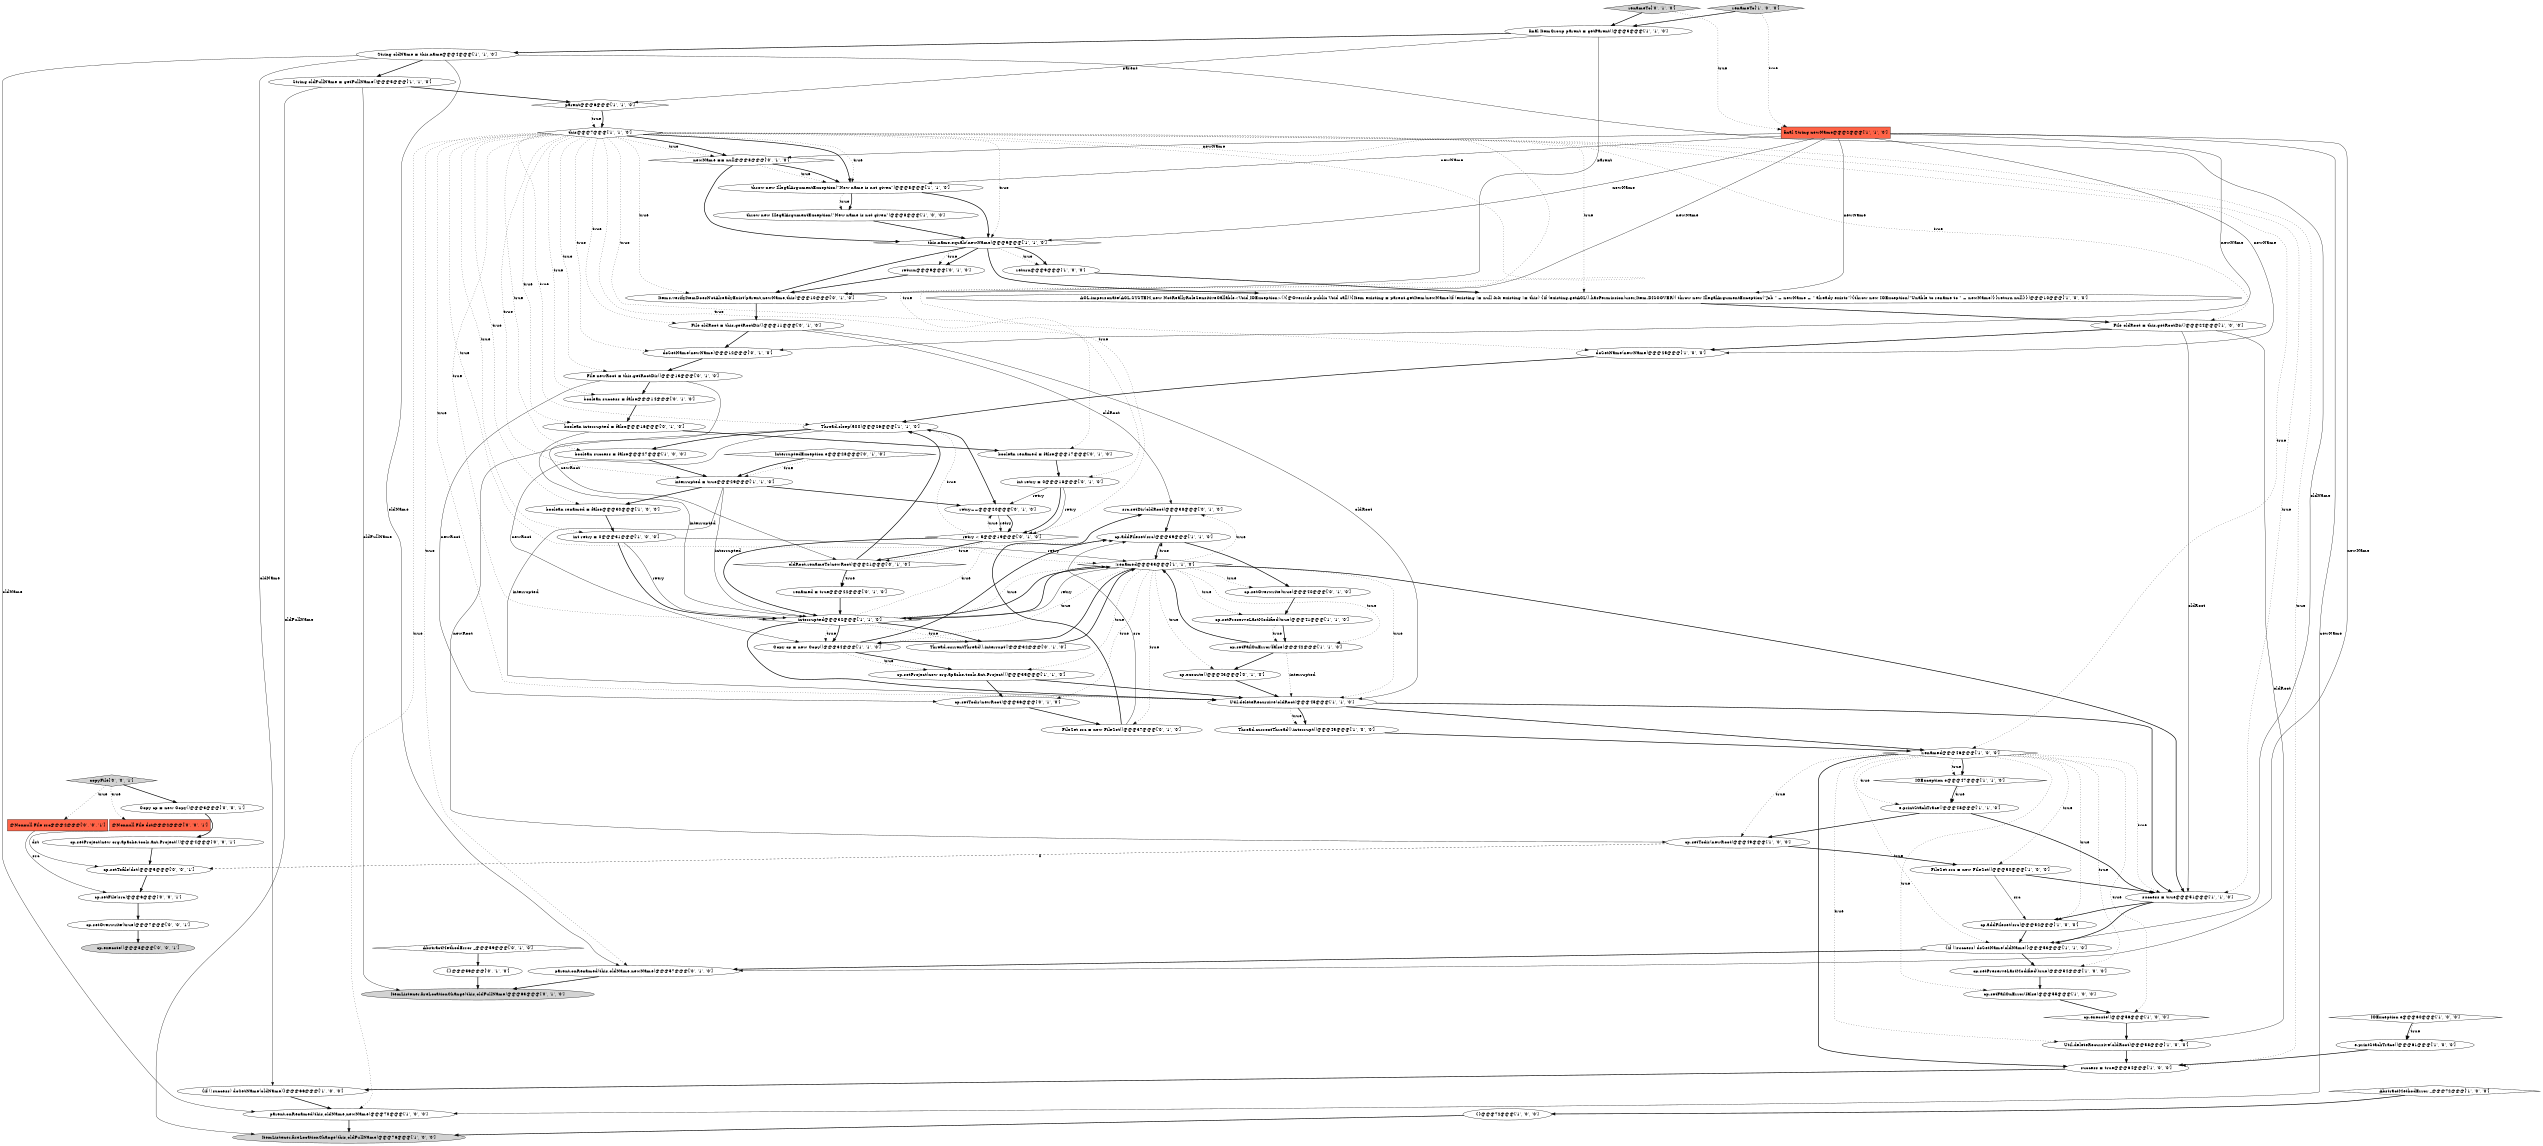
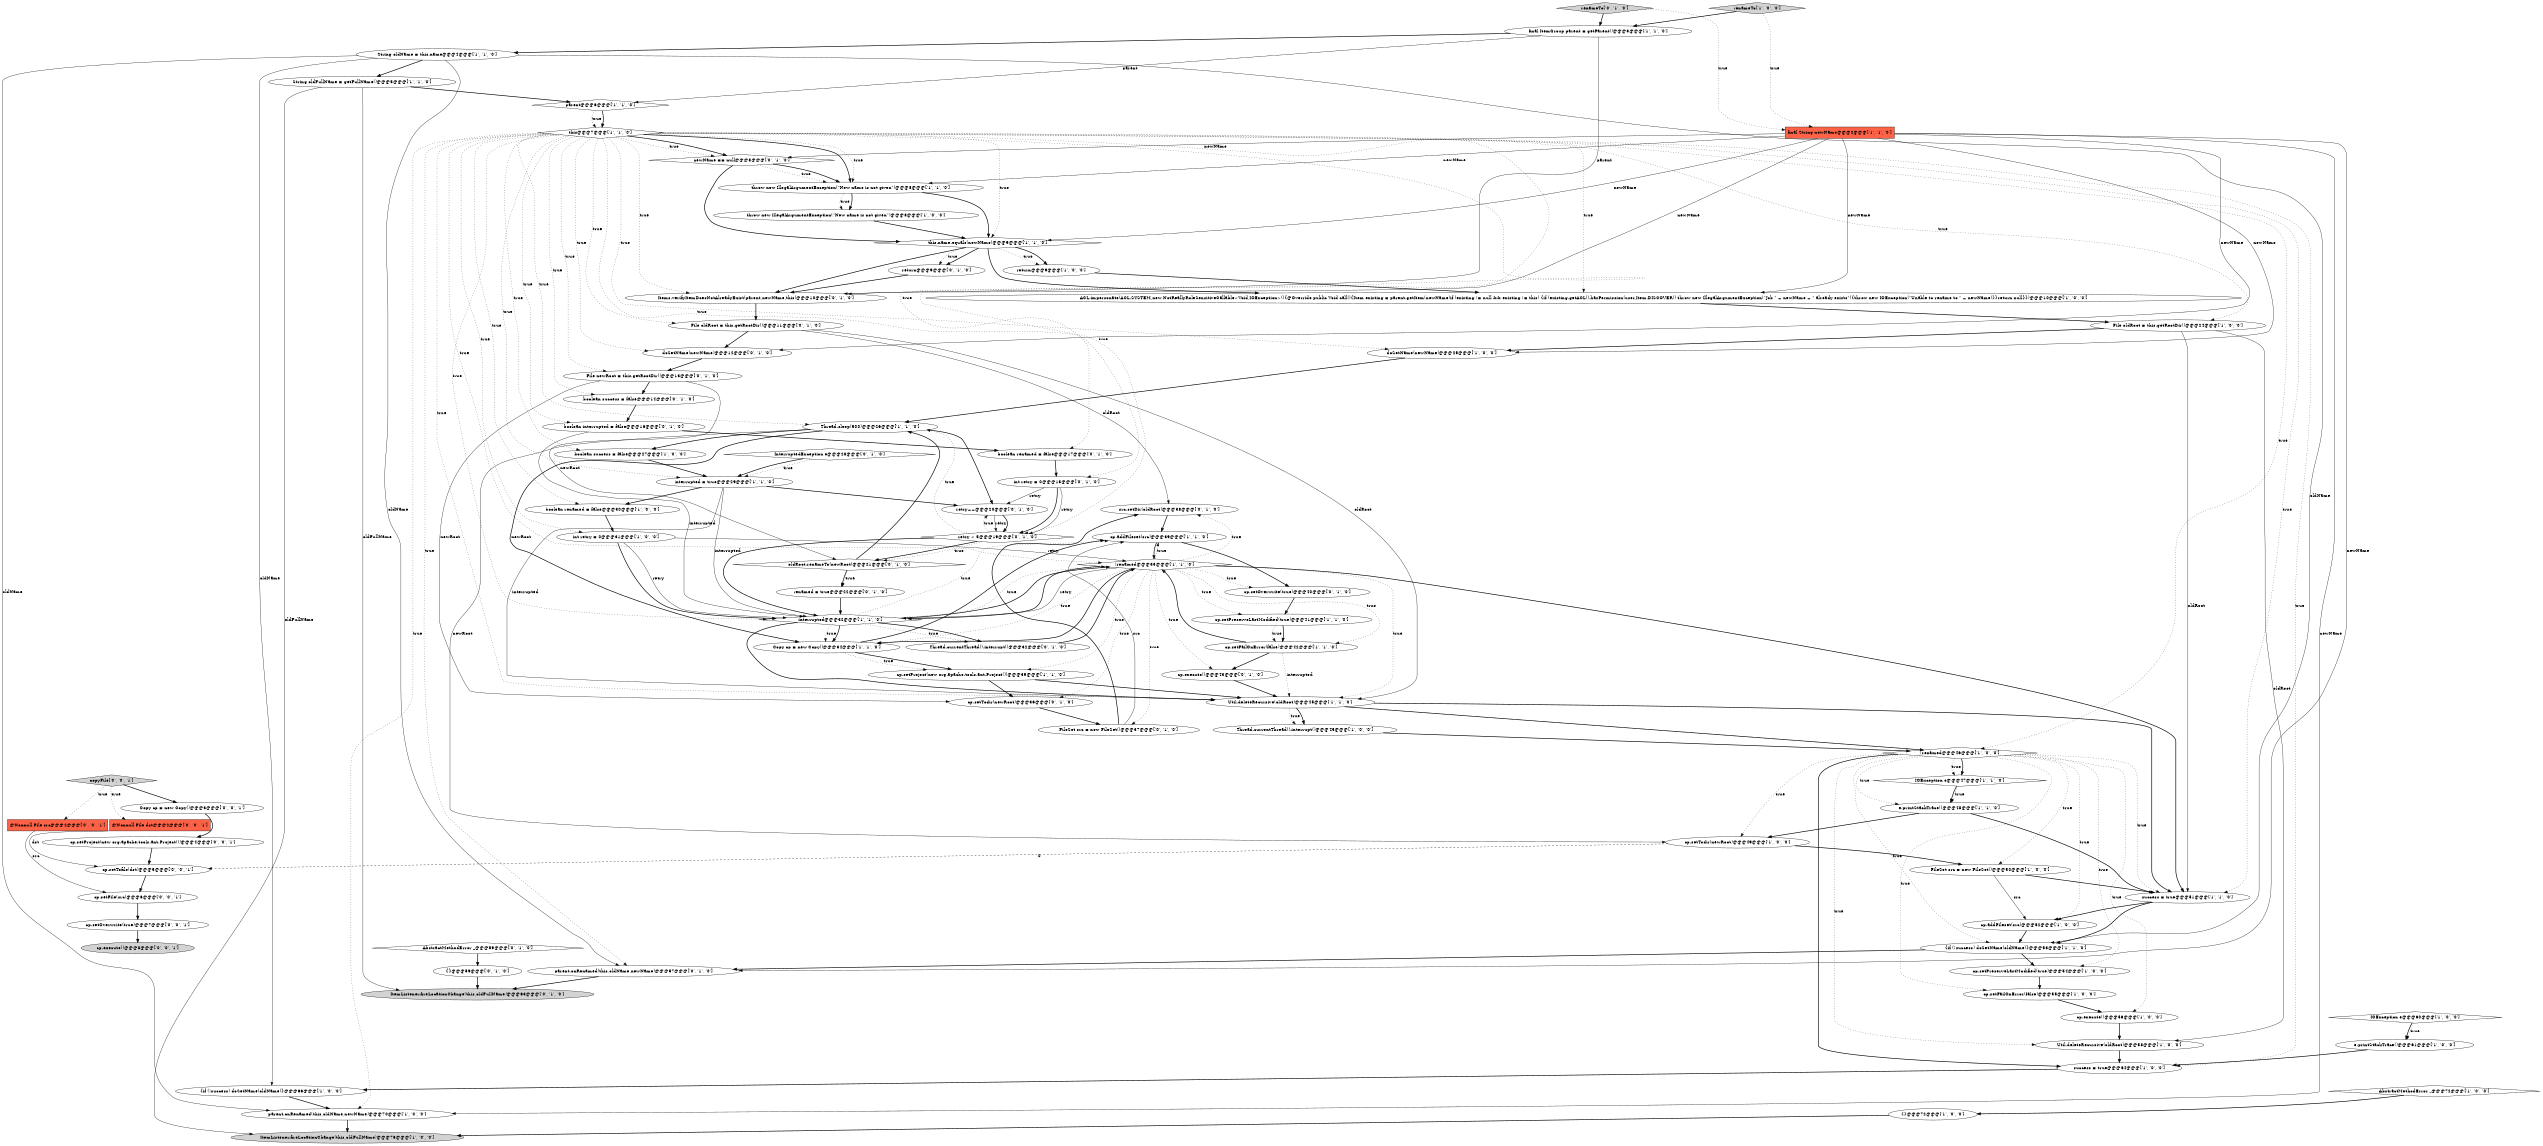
edge "Thread.sleep(500)@@@26@@@['1', '1', '0']" -> "Copy cp = new Copy()@@@34@@@['1', '1', '0']": style solid -> bold
node "cp.execute()@@@56@@@['1', '0', '0']": shape diamond -> ellipse
